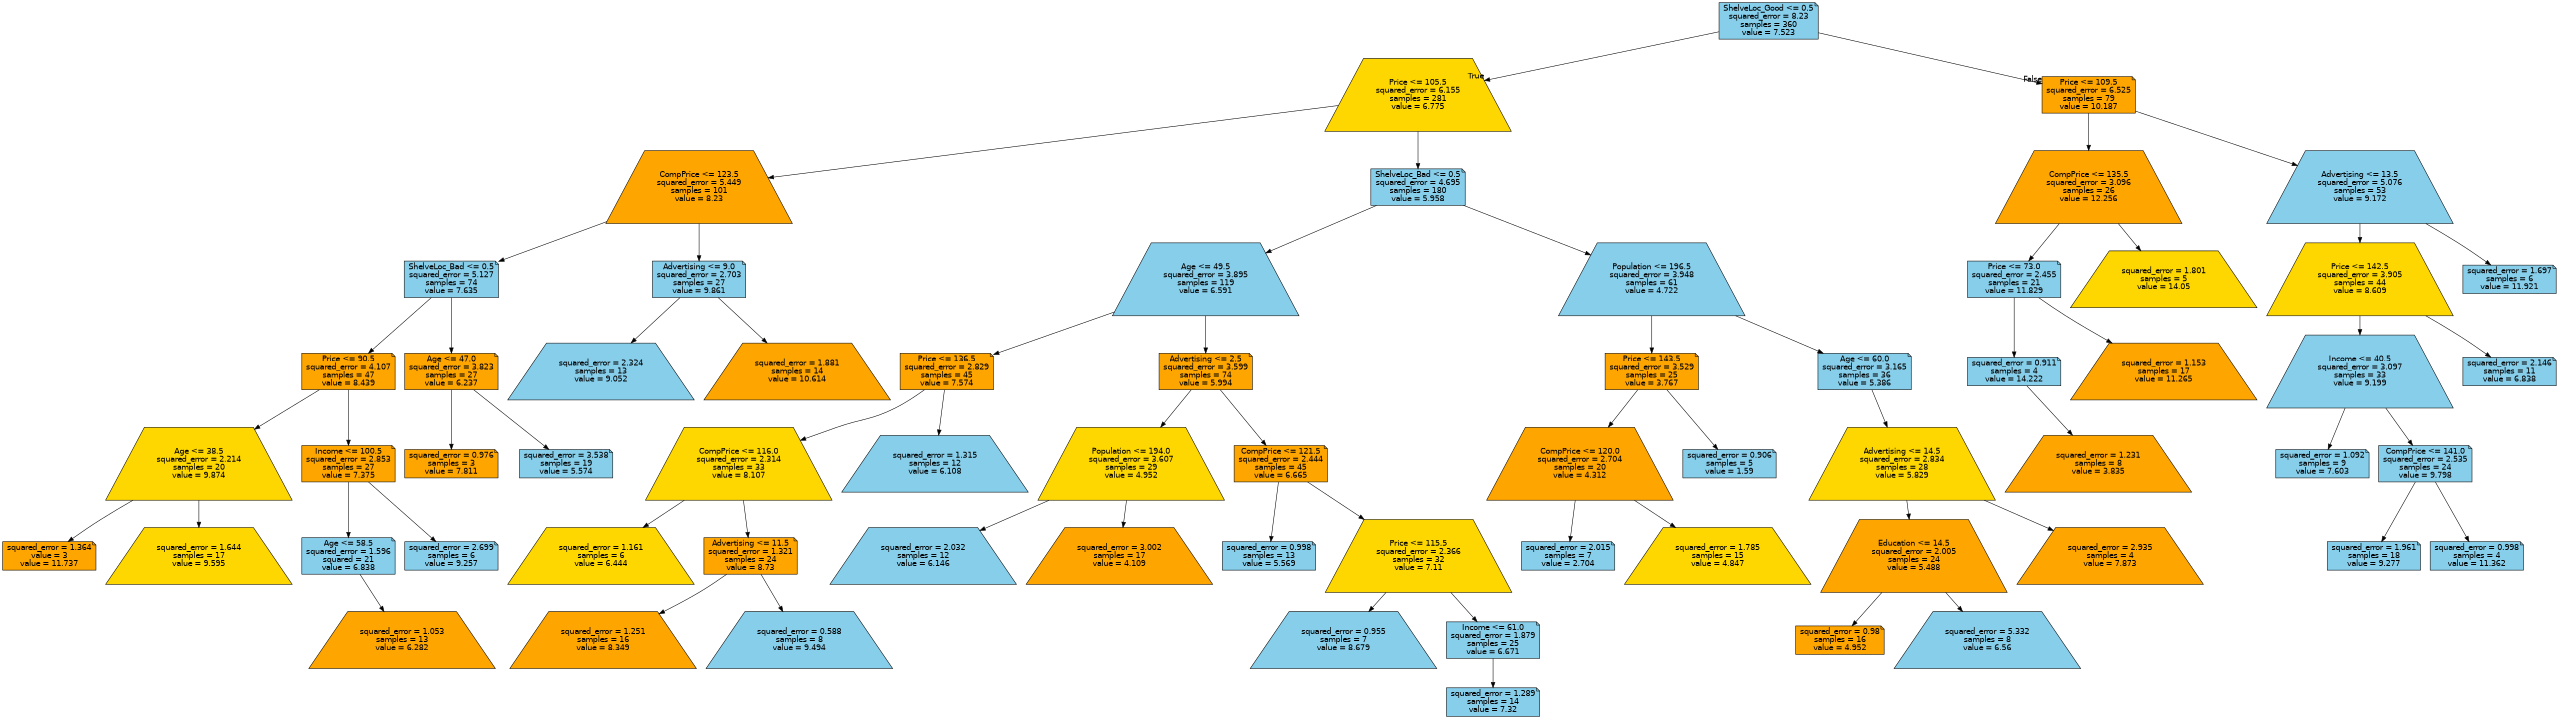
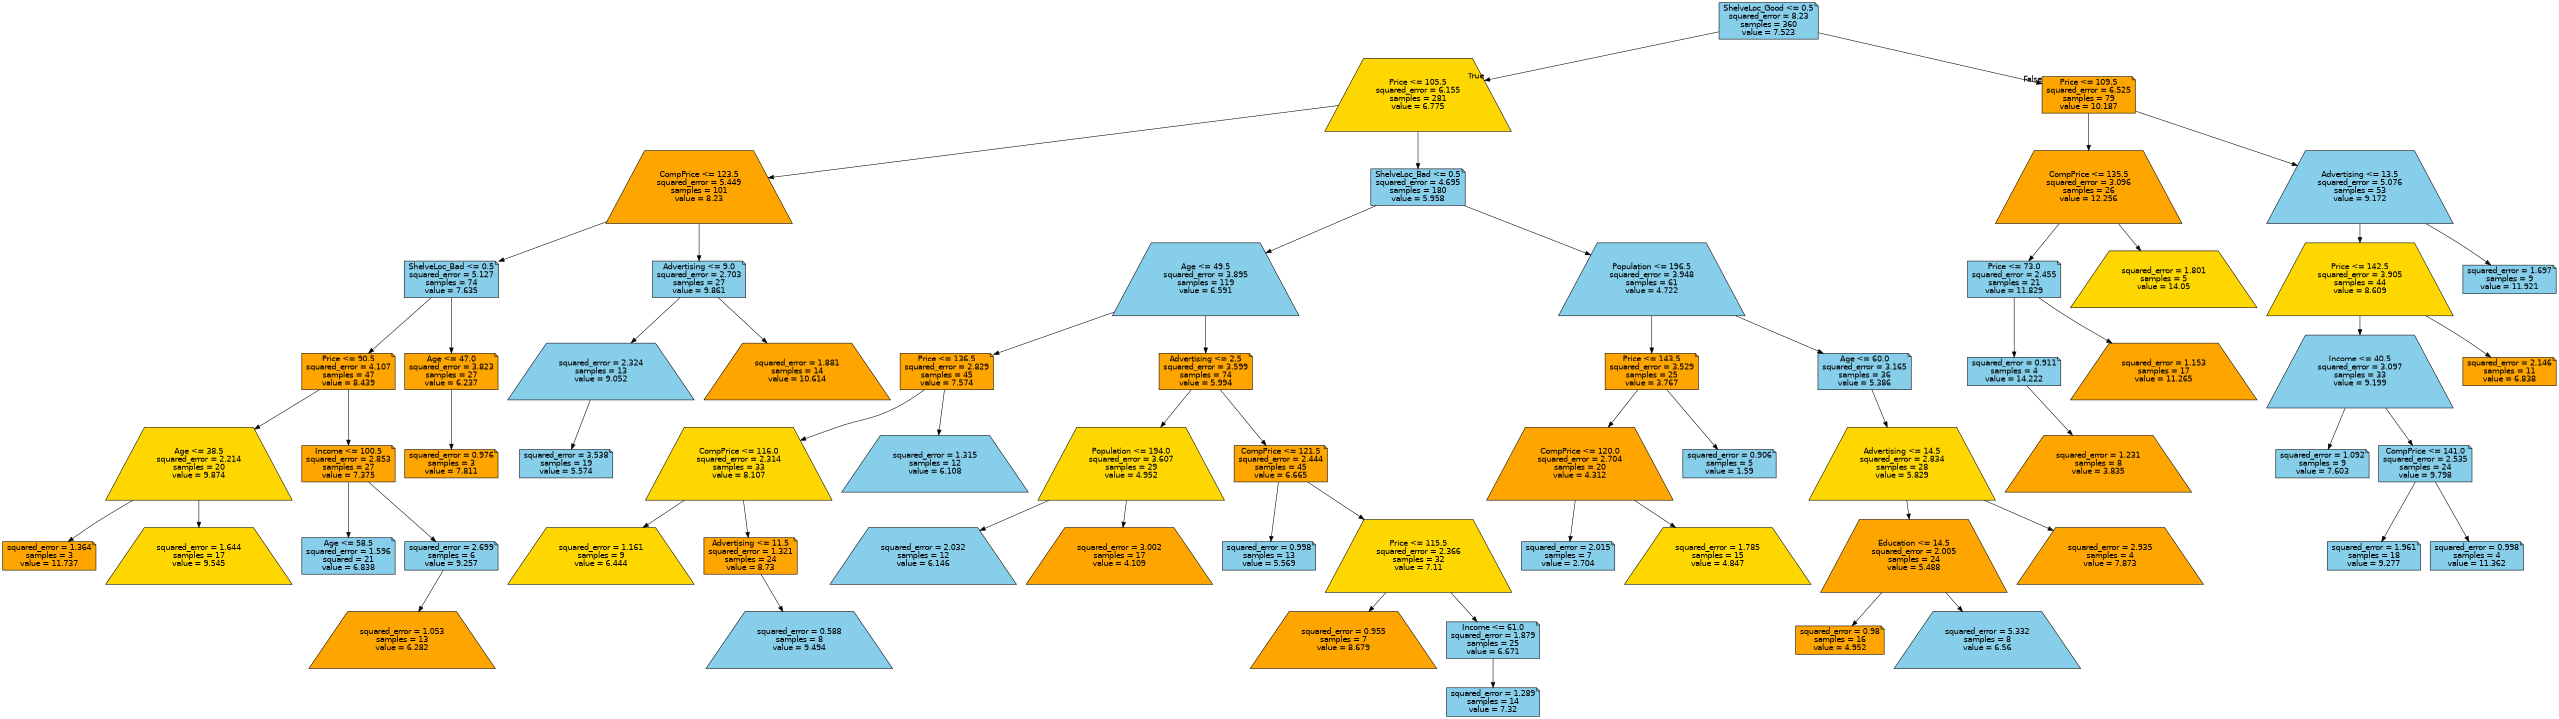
node "squared_error = 1.697 samples = 6 value = 11.921": label "squared_error = 1.697 samples = 6 value = 11.921" -> "squared_error = 1.697 samples = 9 value = 11.921"
node "squared_error = 2.146 samples = 11 value = 6.838": fillcolor skyblue -> orange
edge "Age <= 47.0 squared_error = 3.823 samples = 27 value = 6.237" -> "squared_error = 3.538 samples = 19 value = 5.574": now "squared_error = 2.324 samples = 13 value = 9.052" -> "squared_error = 3.538 samples = 19 value = 5.574"
node "squared_error = 1.364 value = 3 value = 11.737": label "squared_error = 1.364 value = 3 value = 11.737" -> "squared_error = 1.364 samples = 3 value = 11.737"
node "squared_error = 1.644 samples = 17 value = 9.595": label "squared_error = 1.644 samples = 17 value = 9.595" -> "squared_error = 1.644 samples = 17 value = 9.545"
node "squared_error = 1.161 samples = 6 value = 6.444": label "squared_error = 1.161 samples = 6 value = 6.444" -> "squared_error = 1.161 samples = 9 value = 6.444"
edge "Age <= 58.5 squared_error = 1.596 squared = 21 value = 6.838" -> "squared_error = 1.053 samples = 13 value = 6.282": now "squared_error = 2.699 samples = 6 value = 9.257" -> "squared_error = 1.053 samples = 13 value = 6.282"
node "squared_error = 1.251 samples = 16 value = 8.349": removed
node "squared_error = 0.955 samples = 7 value = 8.679": fillcolor skyblue -> orange
